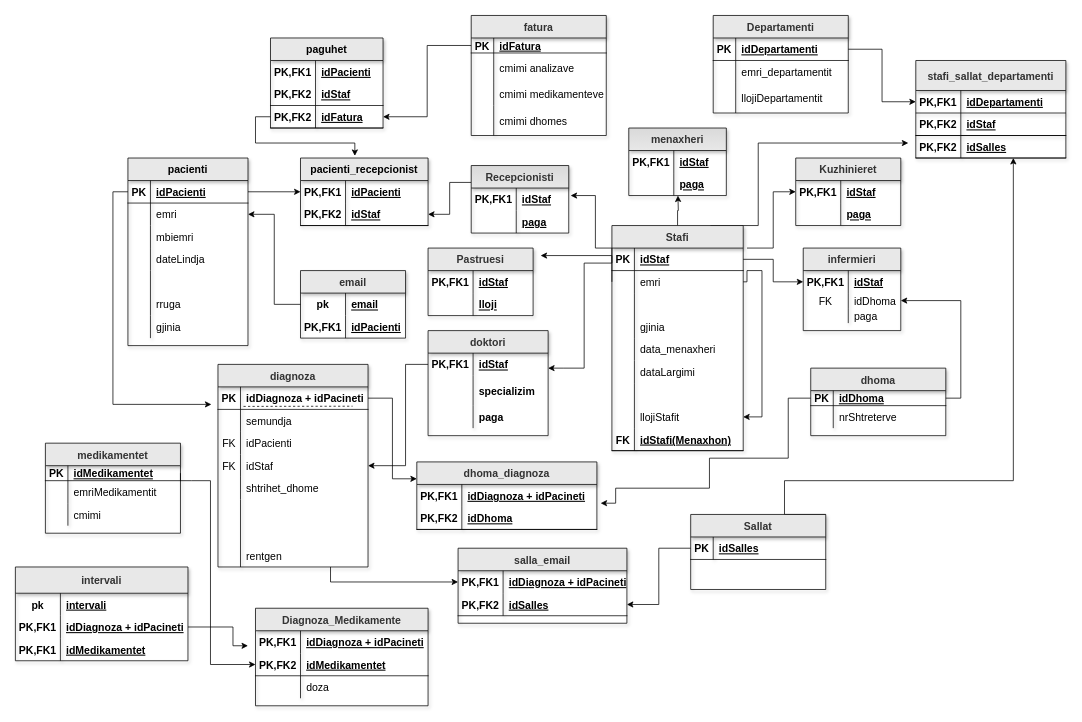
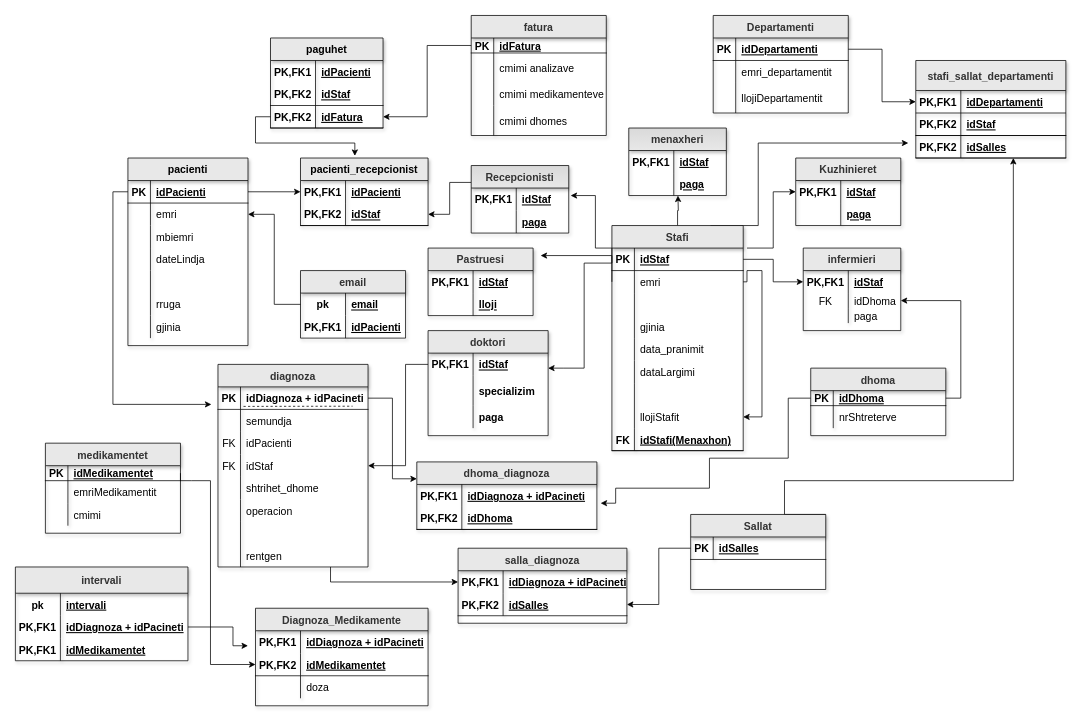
node "data_menaxheri": label "data_menaxheri" -> "data_pranimit"
node "operacion": added
node "salla_email": label "salla_email" -> "salla_diagnoza"
